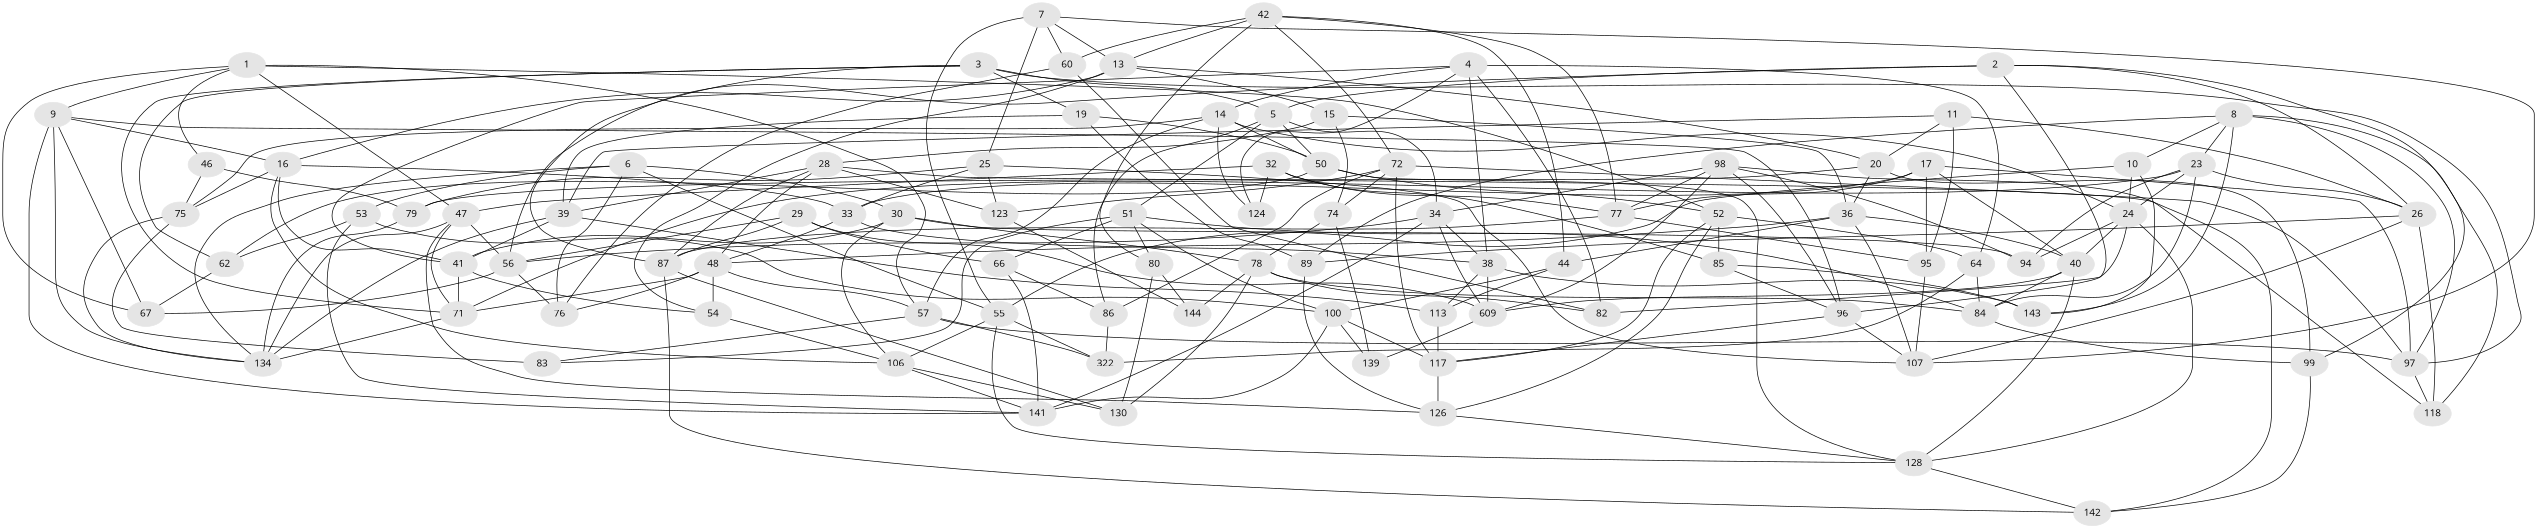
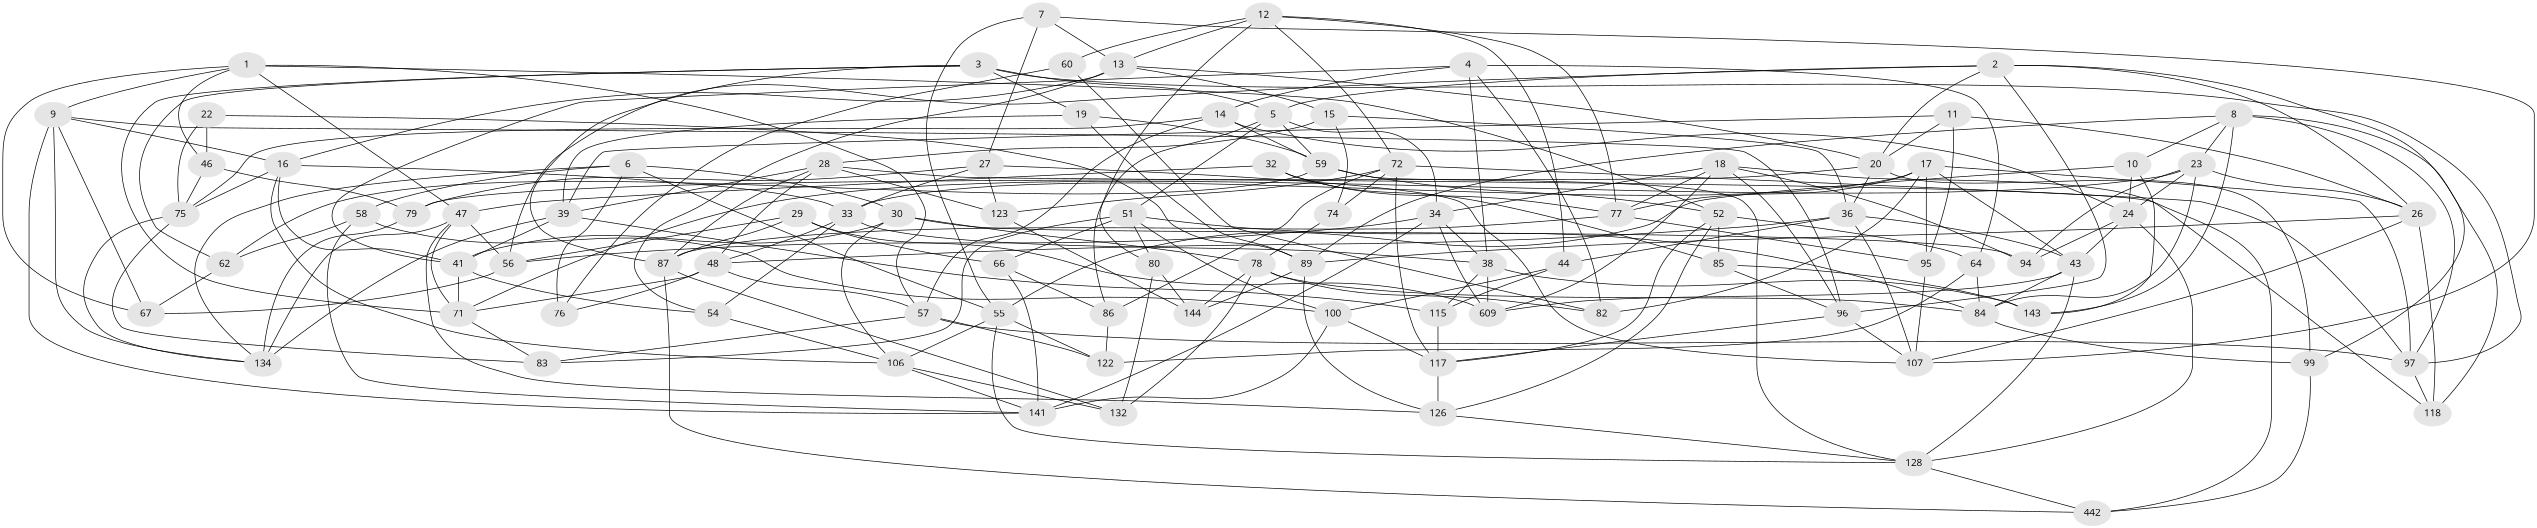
node "42": label "42" -> "12"
edge "7" -- "60": removed
edge "2" -- "20": added
node "22": added
node "25": label "25" -> "27"
node "50": label "50" -> "59"
node "98": label "98" -> "18"
node "53": label "53" -> "58"
node "124": removed
node "40": label "40" -> "43"
edge "48" -- "54": now "33" -- "54"
edge "56" -- "76": removed
edge "89" -- "144": added
edge "24" -- "82": now "17" -- "82"
node "113": label "113" -> "115"
edge "71" -- "134": now "71" -- "83"
node "322": label "322" -> "122"
node "139": removed
node "130": label "130" -> "132"
node "142": label "142" -> "442"
